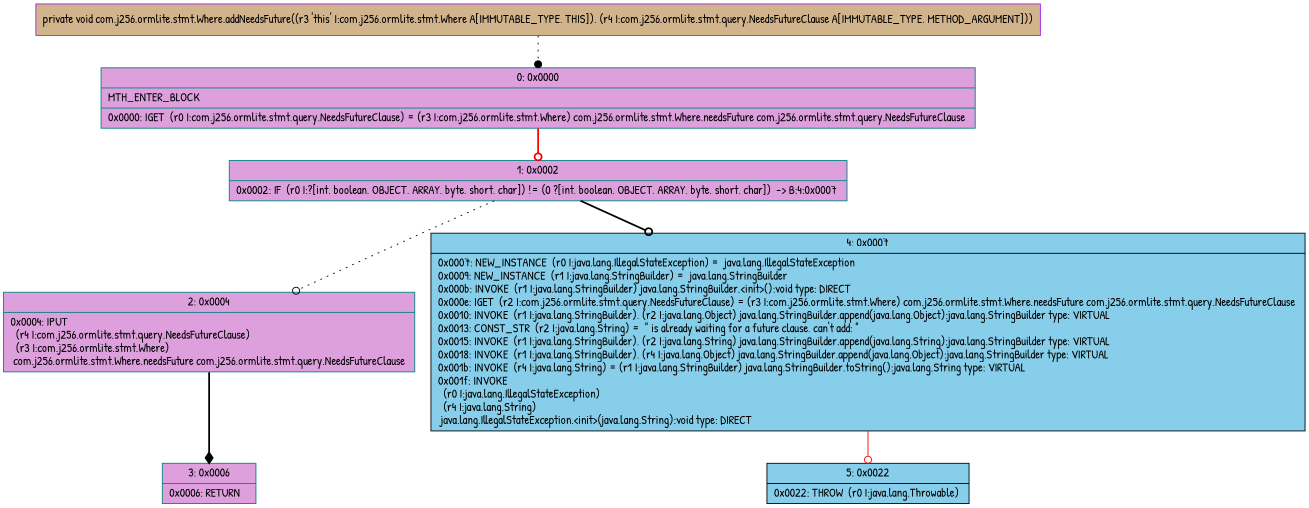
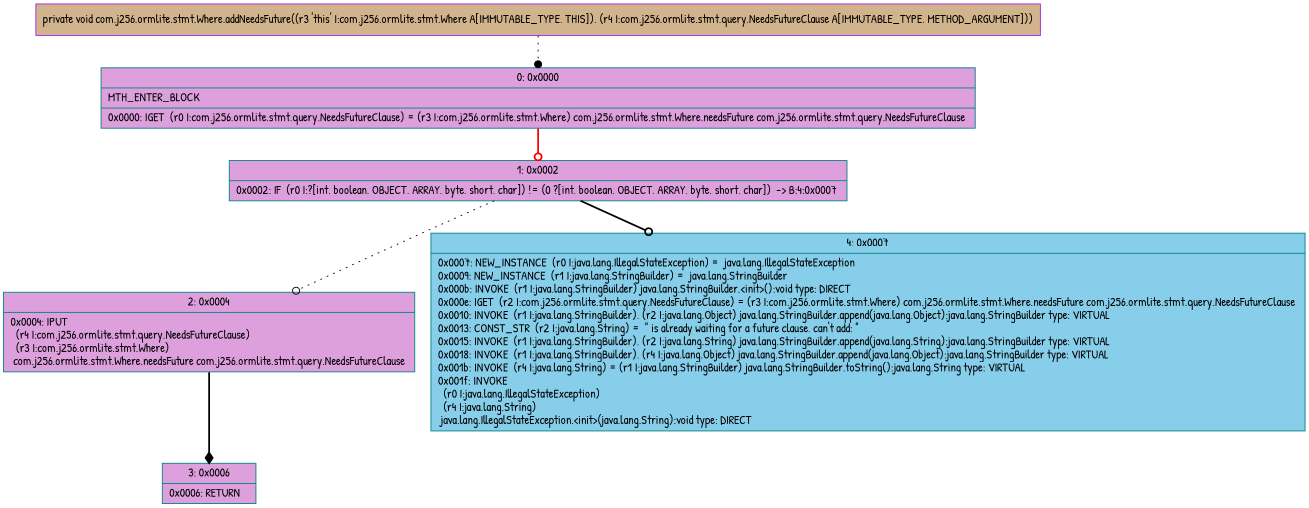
node "4: 0x0007": color black -> teal
node "5: 0x0022": removed
